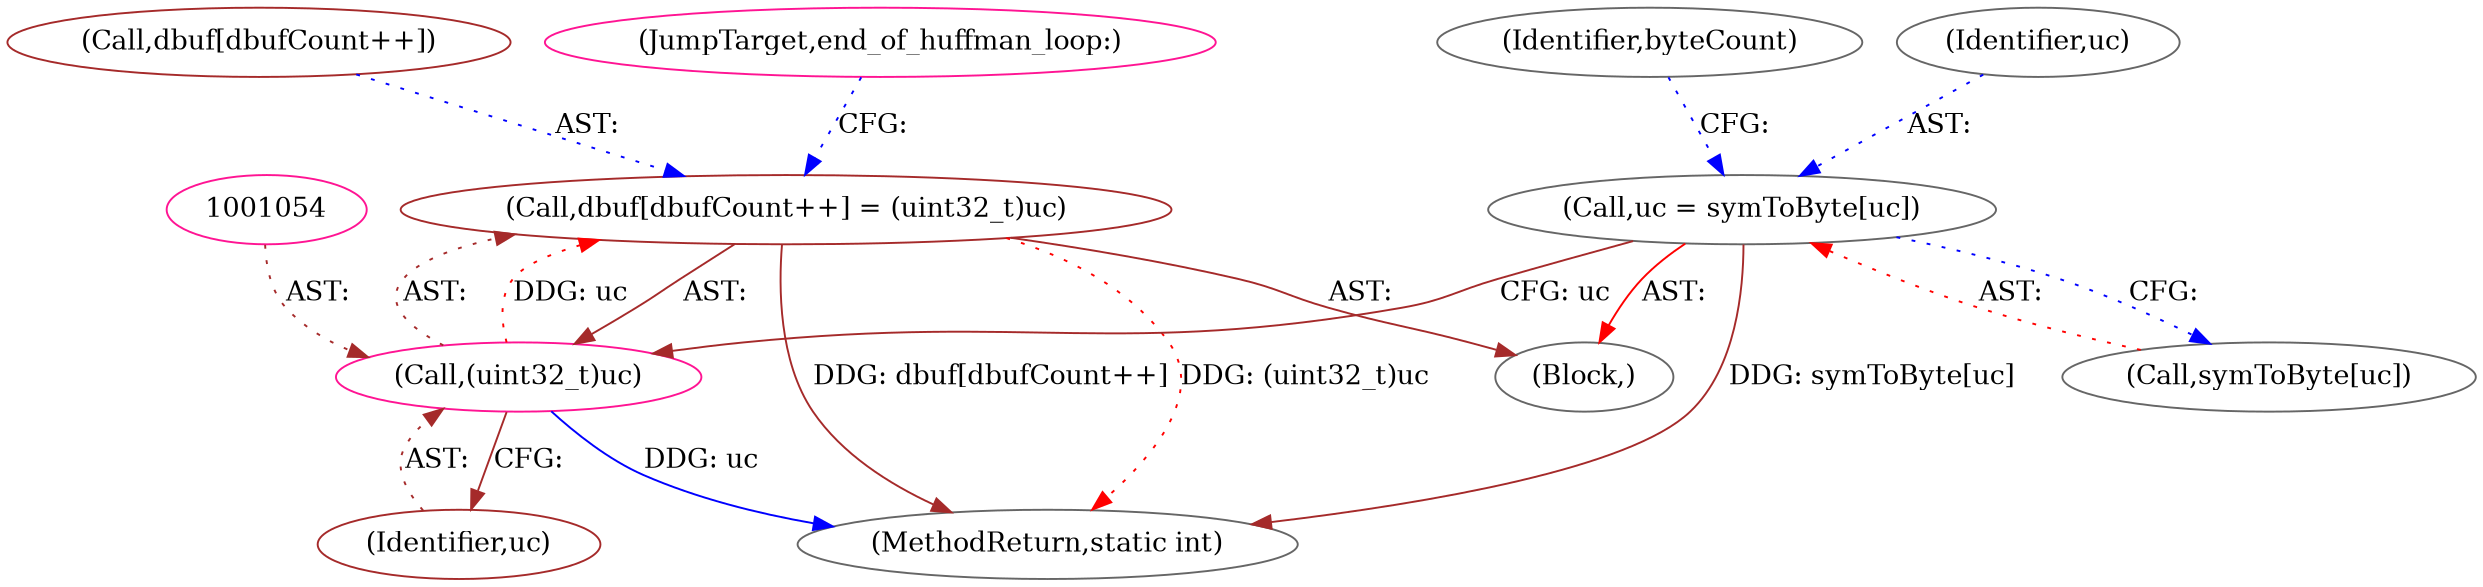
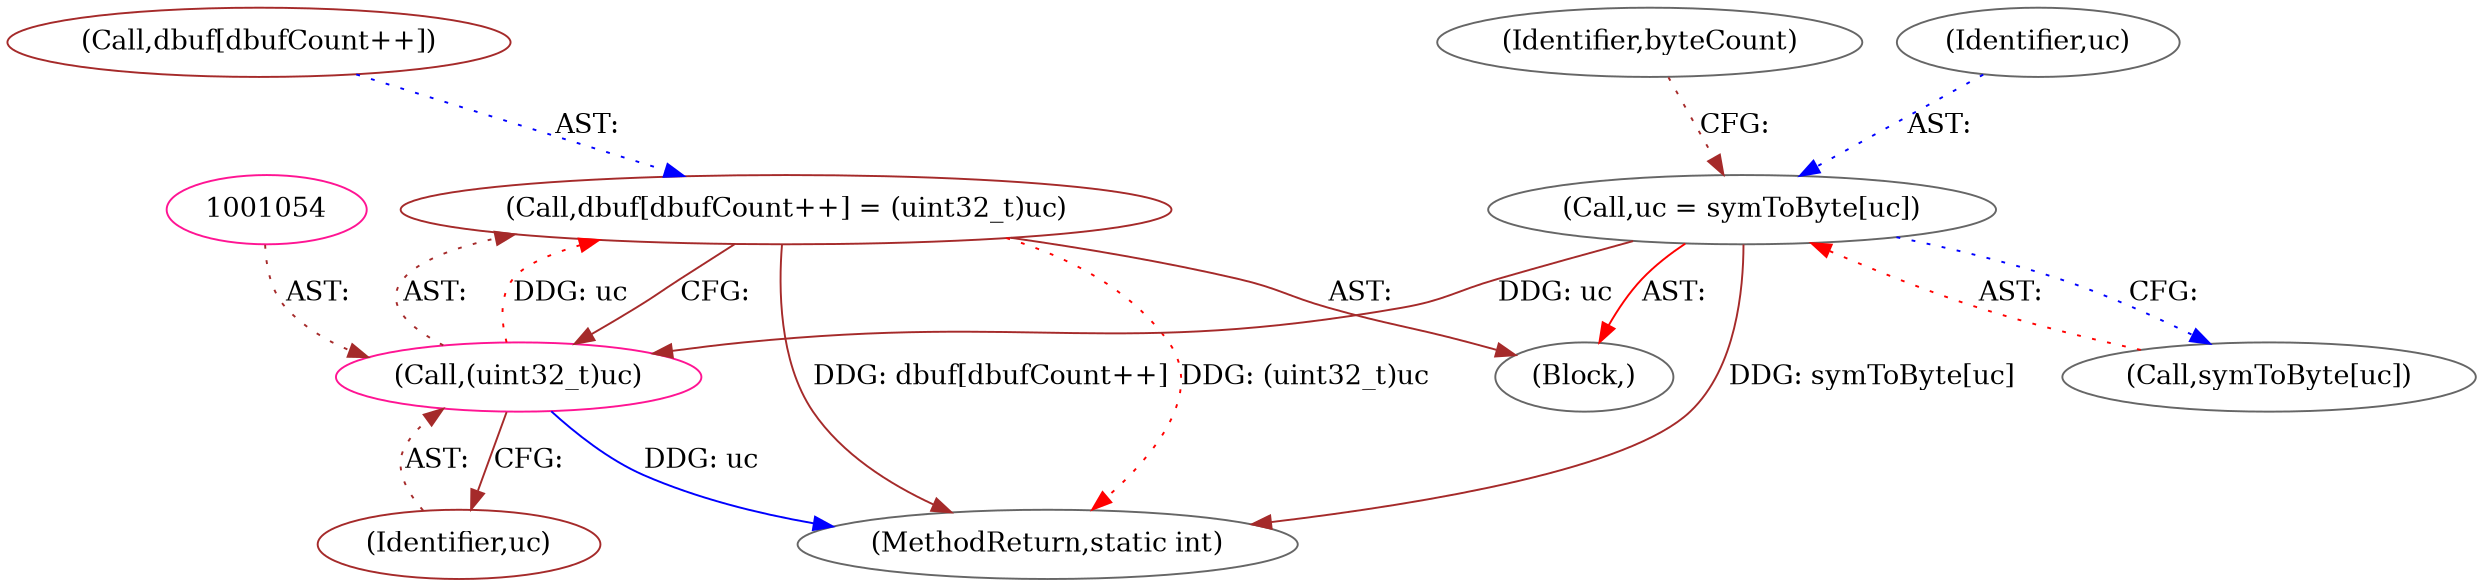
node "(JumpTarget,end_of_huffman_loop:)": removed
edge "(Identifier,byteCount)" -> "(Call,uc = symToByte[uc])": color blue -> brown
edge "(Call,dbuf[dbufCount++] = (uint32_t)uc)" -> "(Call,(uint32_t)uc)": label "AST: " -> "CFG: "
edge "(Call,uc = symToByte[uc])" -> "(Call,(uint32_t)uc)": label "CFG: uc" -> "DDG: uc"
